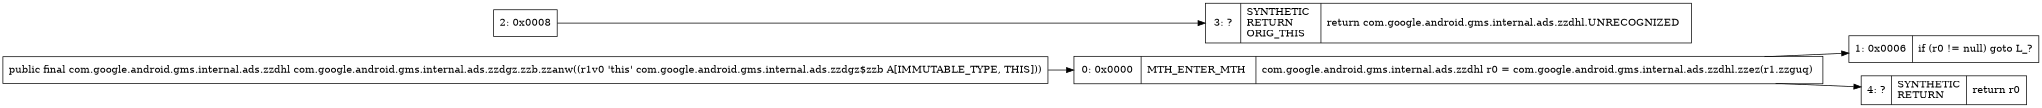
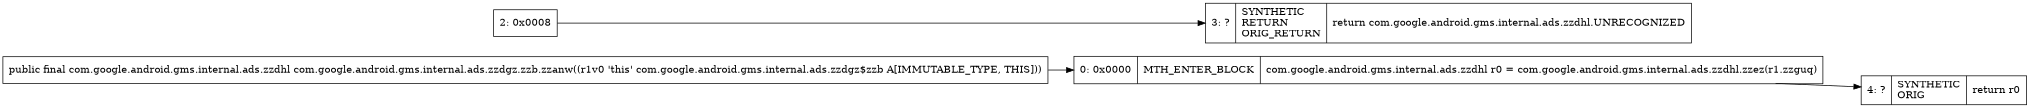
node "3: ?": text "ORIG_THIS" -> "ORIG_RETURN"
node "1: 0x0006": removed
node "0: 0x0000": text "MTH_ENTER_MTH" -> "MTH_ENTER_BLOCK"
node "4: ?": text "RETURN" -> "ORIG"
